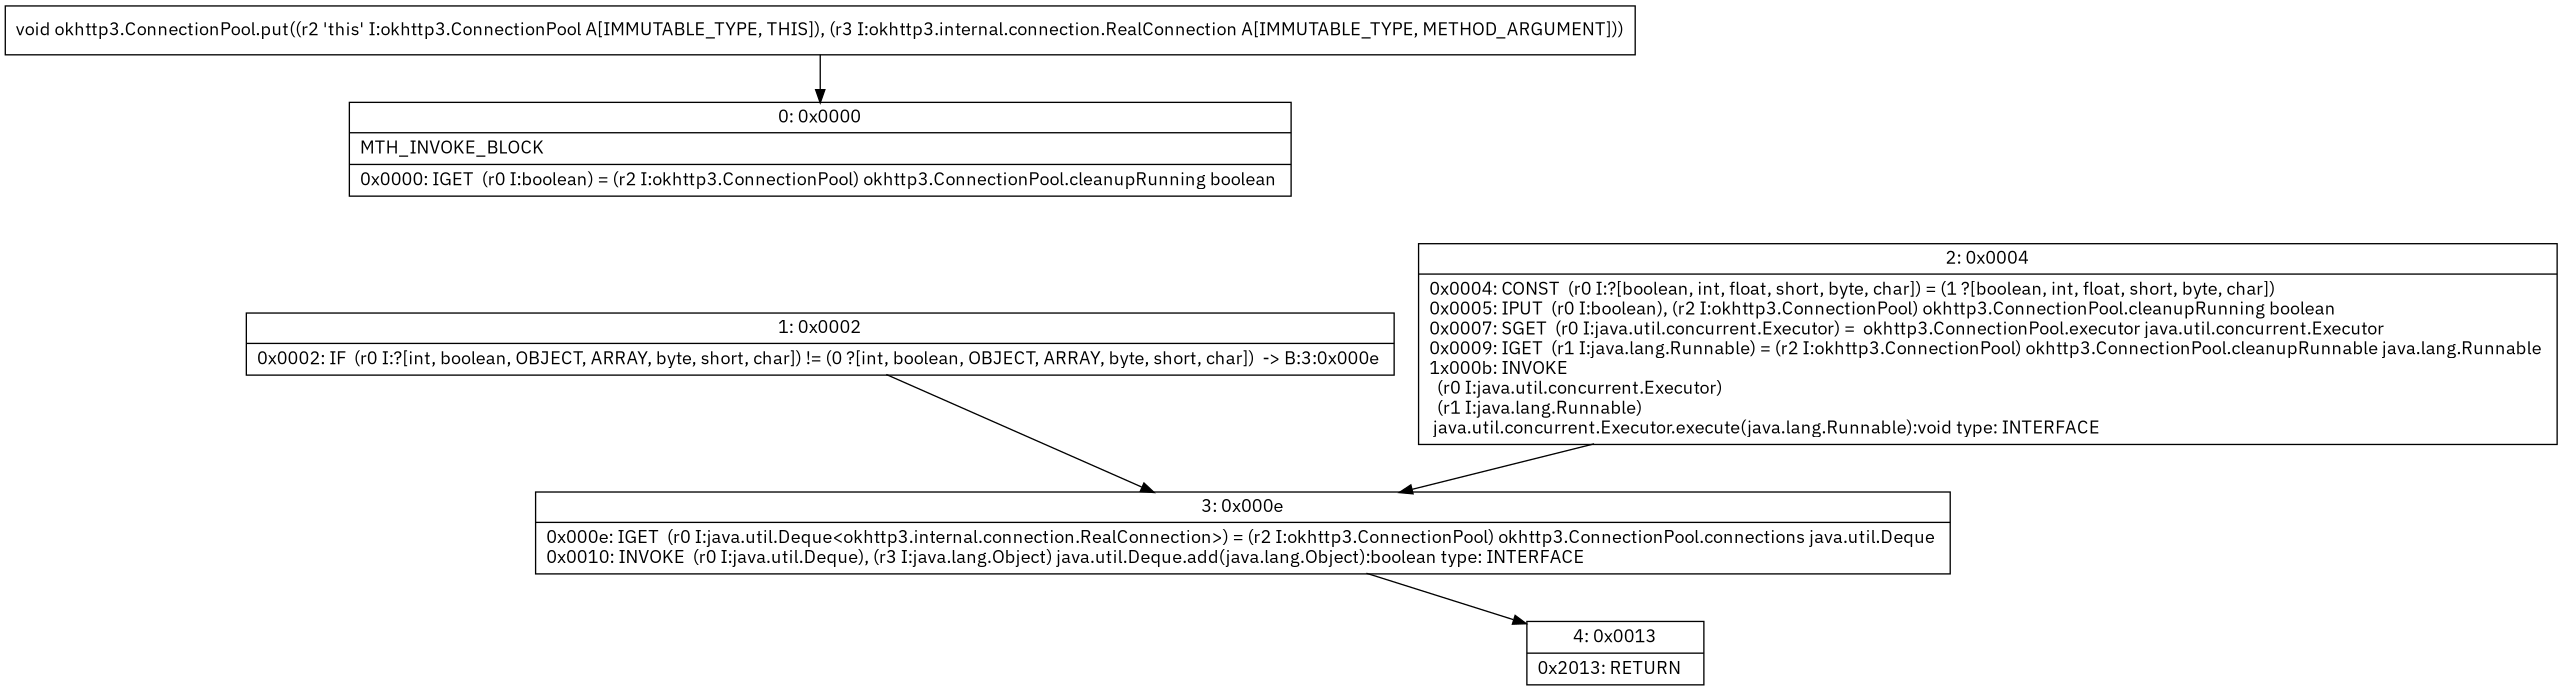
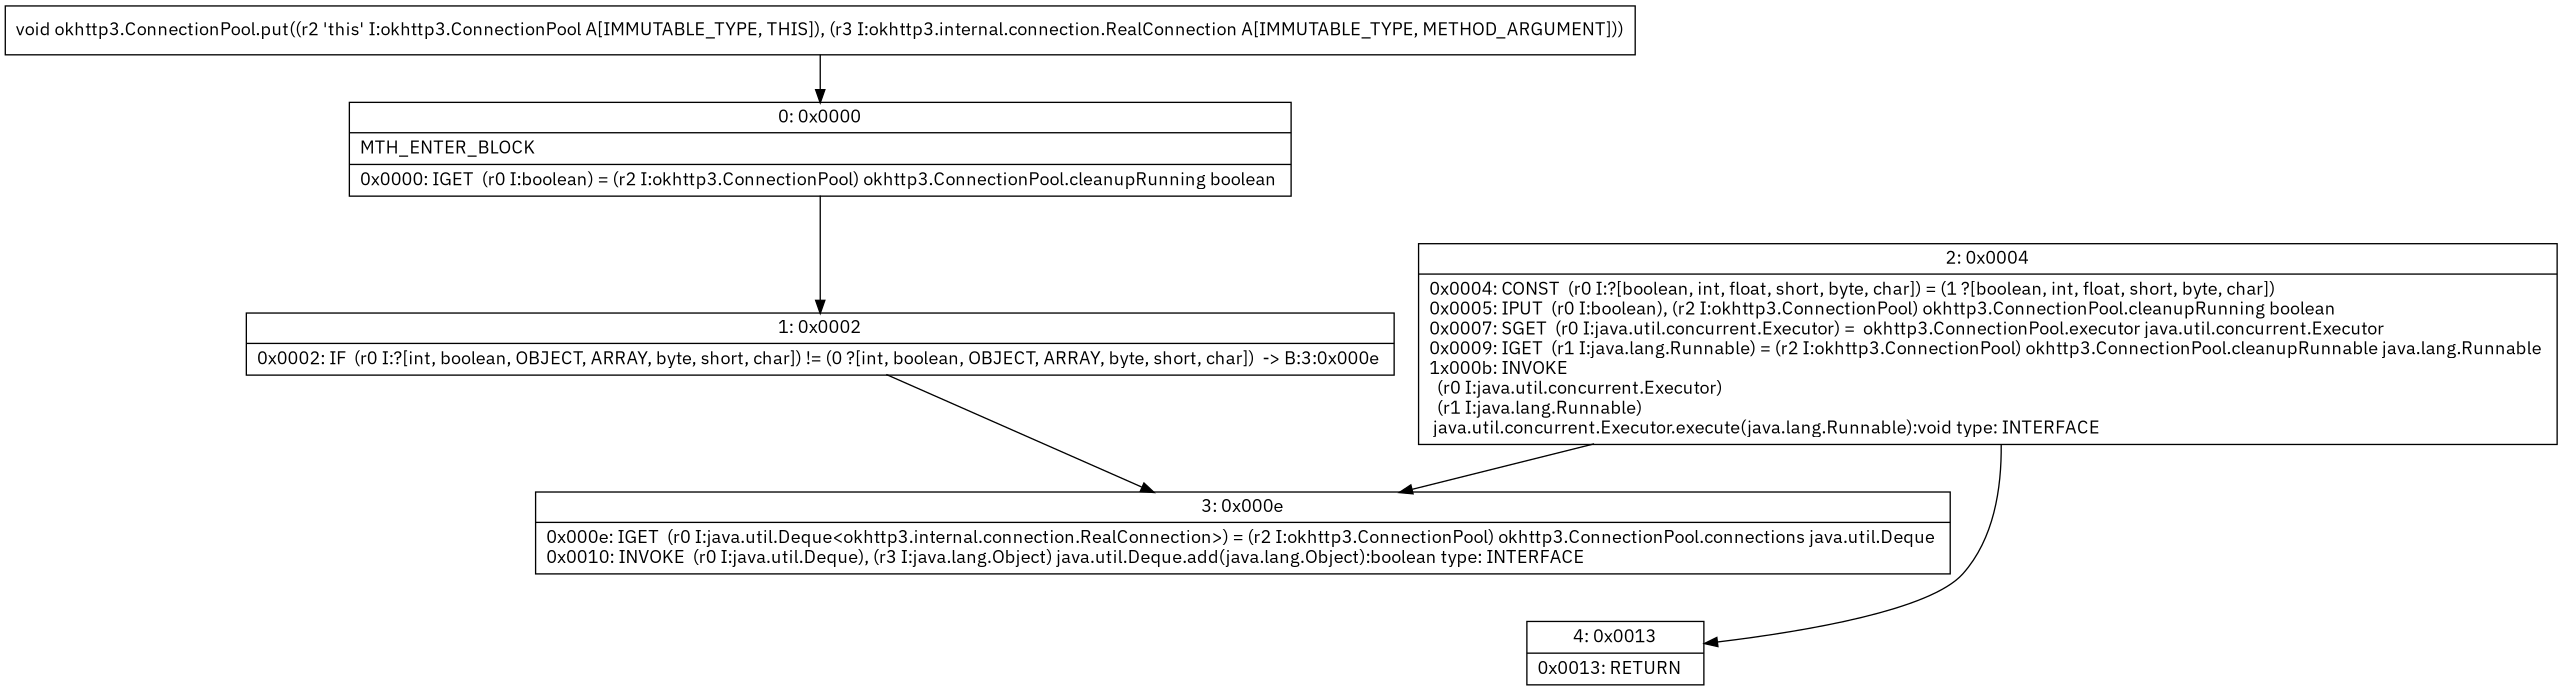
node "0: 0x0000": text "MTH_INVOKE_BLOCK" -> "MTH_ENTER_BLOCK"
edge "0: 0x0000" -> "1: 0x0002": added
edge "3: 0x000e" -> "4: 0x0013": now "2: 0x0004" -> "4: 0x0013"
node "4: 0x0013": text "0x2013: RETURN" -> "0x0013: RETURN"
